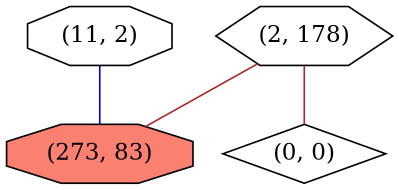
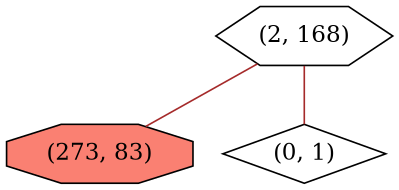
node "(11, 2)": removed
node "(2, 178)": label "(2, 178)" -> "(2, 168)"
node "(0, 0)": label "(0, 0)" -> "(0, 1)"
